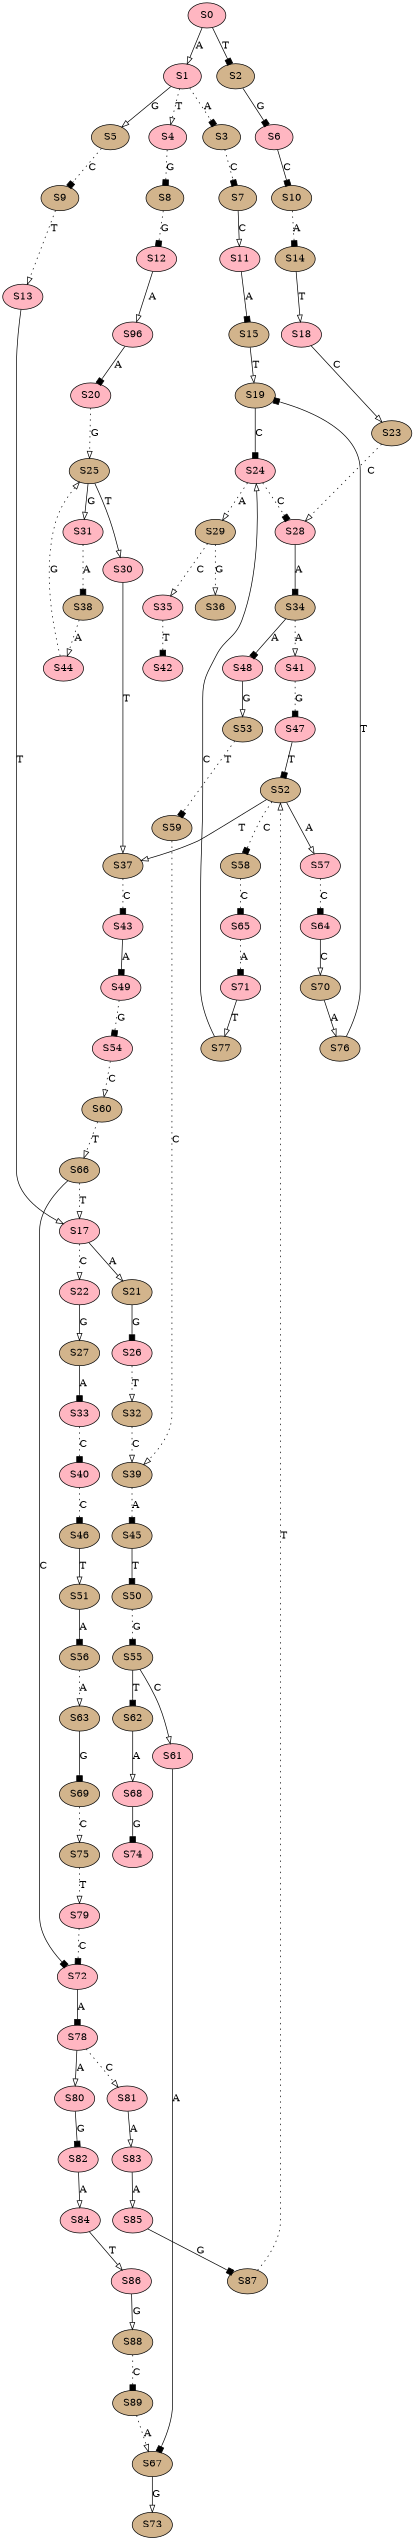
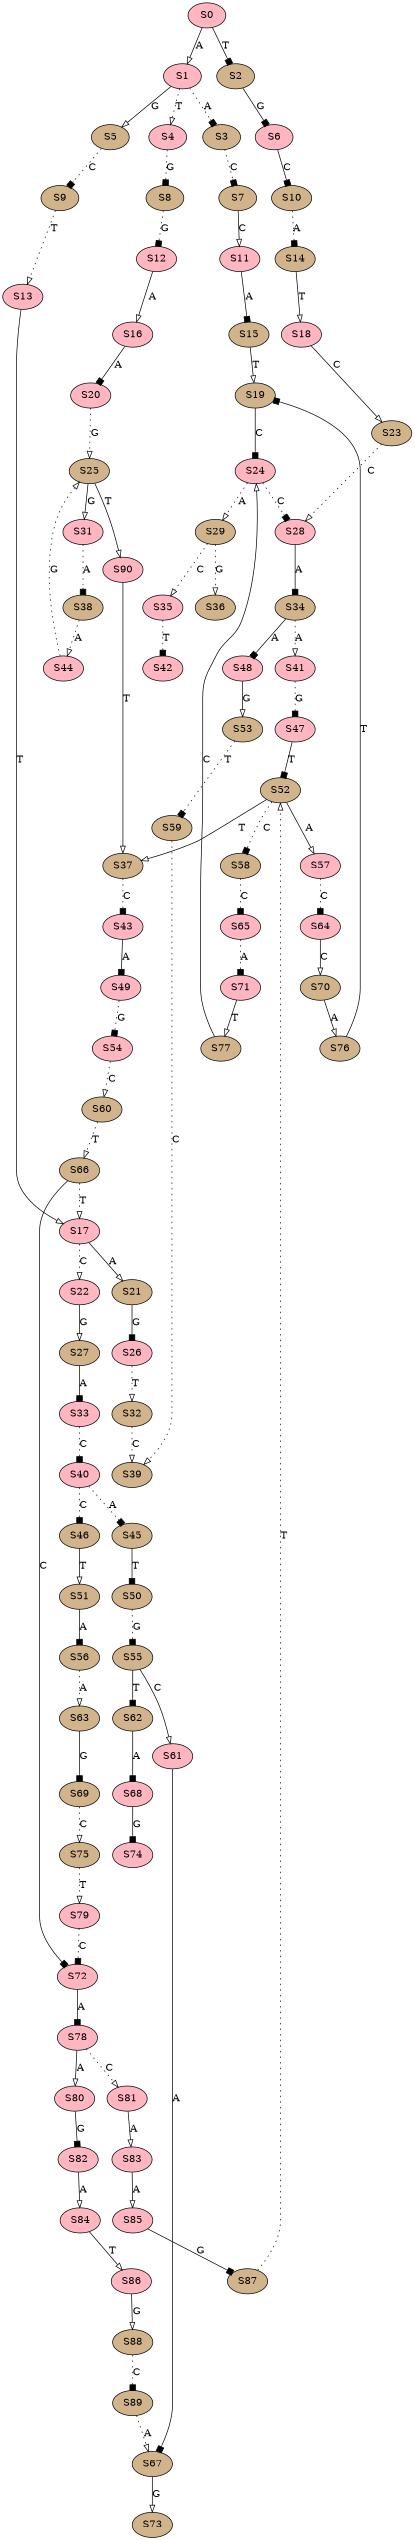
node "S96": label "S96" -> "S16"
node "S30": label "S30" -> "S90"
edge "S39" -> "S45": now "S40" -> "S45"
edge "S62" -> "S68": arrowhead onormal -> box
